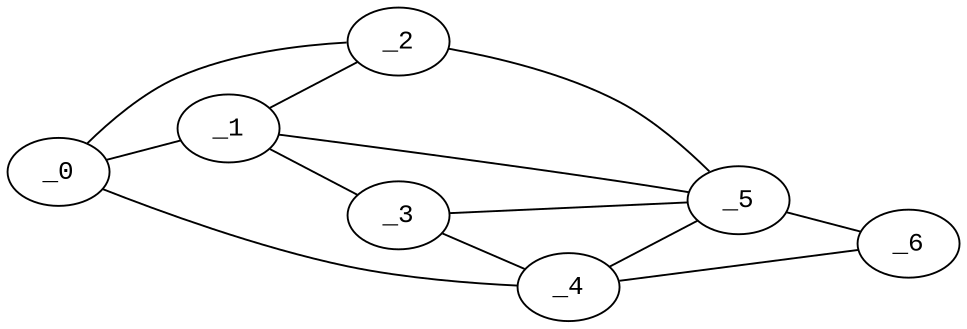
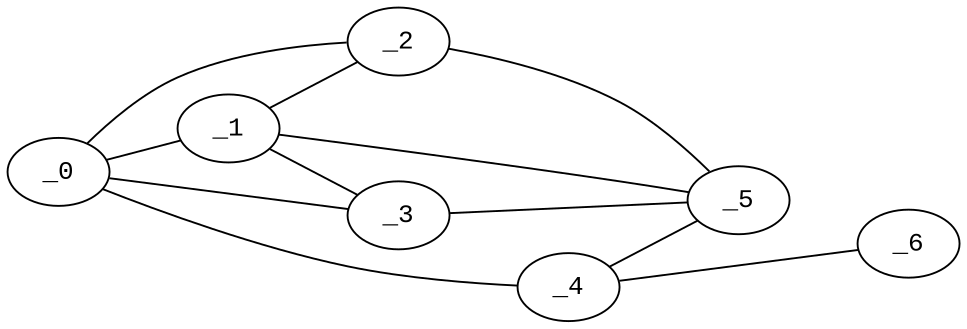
edge "_5" -- "_6": removed
edge "_3" -- "_4": now "_3" -- "_0"
